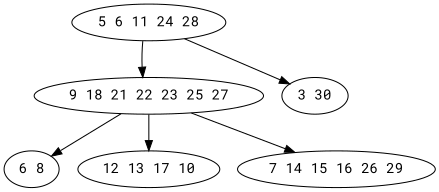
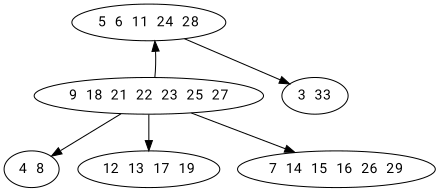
edge "5 6 11 24 28" -> "9 18 21 22 23 25 27": reversed
node "3 30": label "3 30" -> "3 33"
node "6 8": label "6 8" -> "4 8"
node "12 13 17 10": label "12 13 17 10" -> "12 13 17 19"
